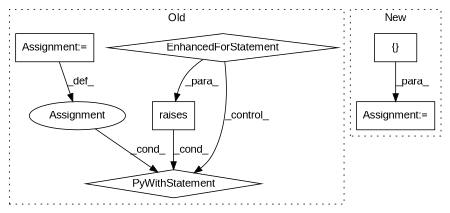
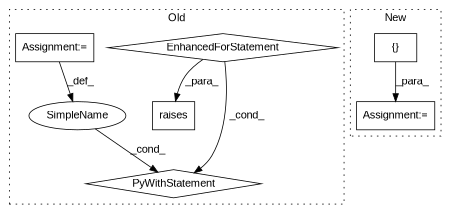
node "Assignment": label "Assignment" -> "SimpleName"
edge "EnhancedForStatement" -> "PyWithStatement": label "_control_" -> "_cond_"
edge "raises" -> "PyWithStatement": removed, label "_cond_"
